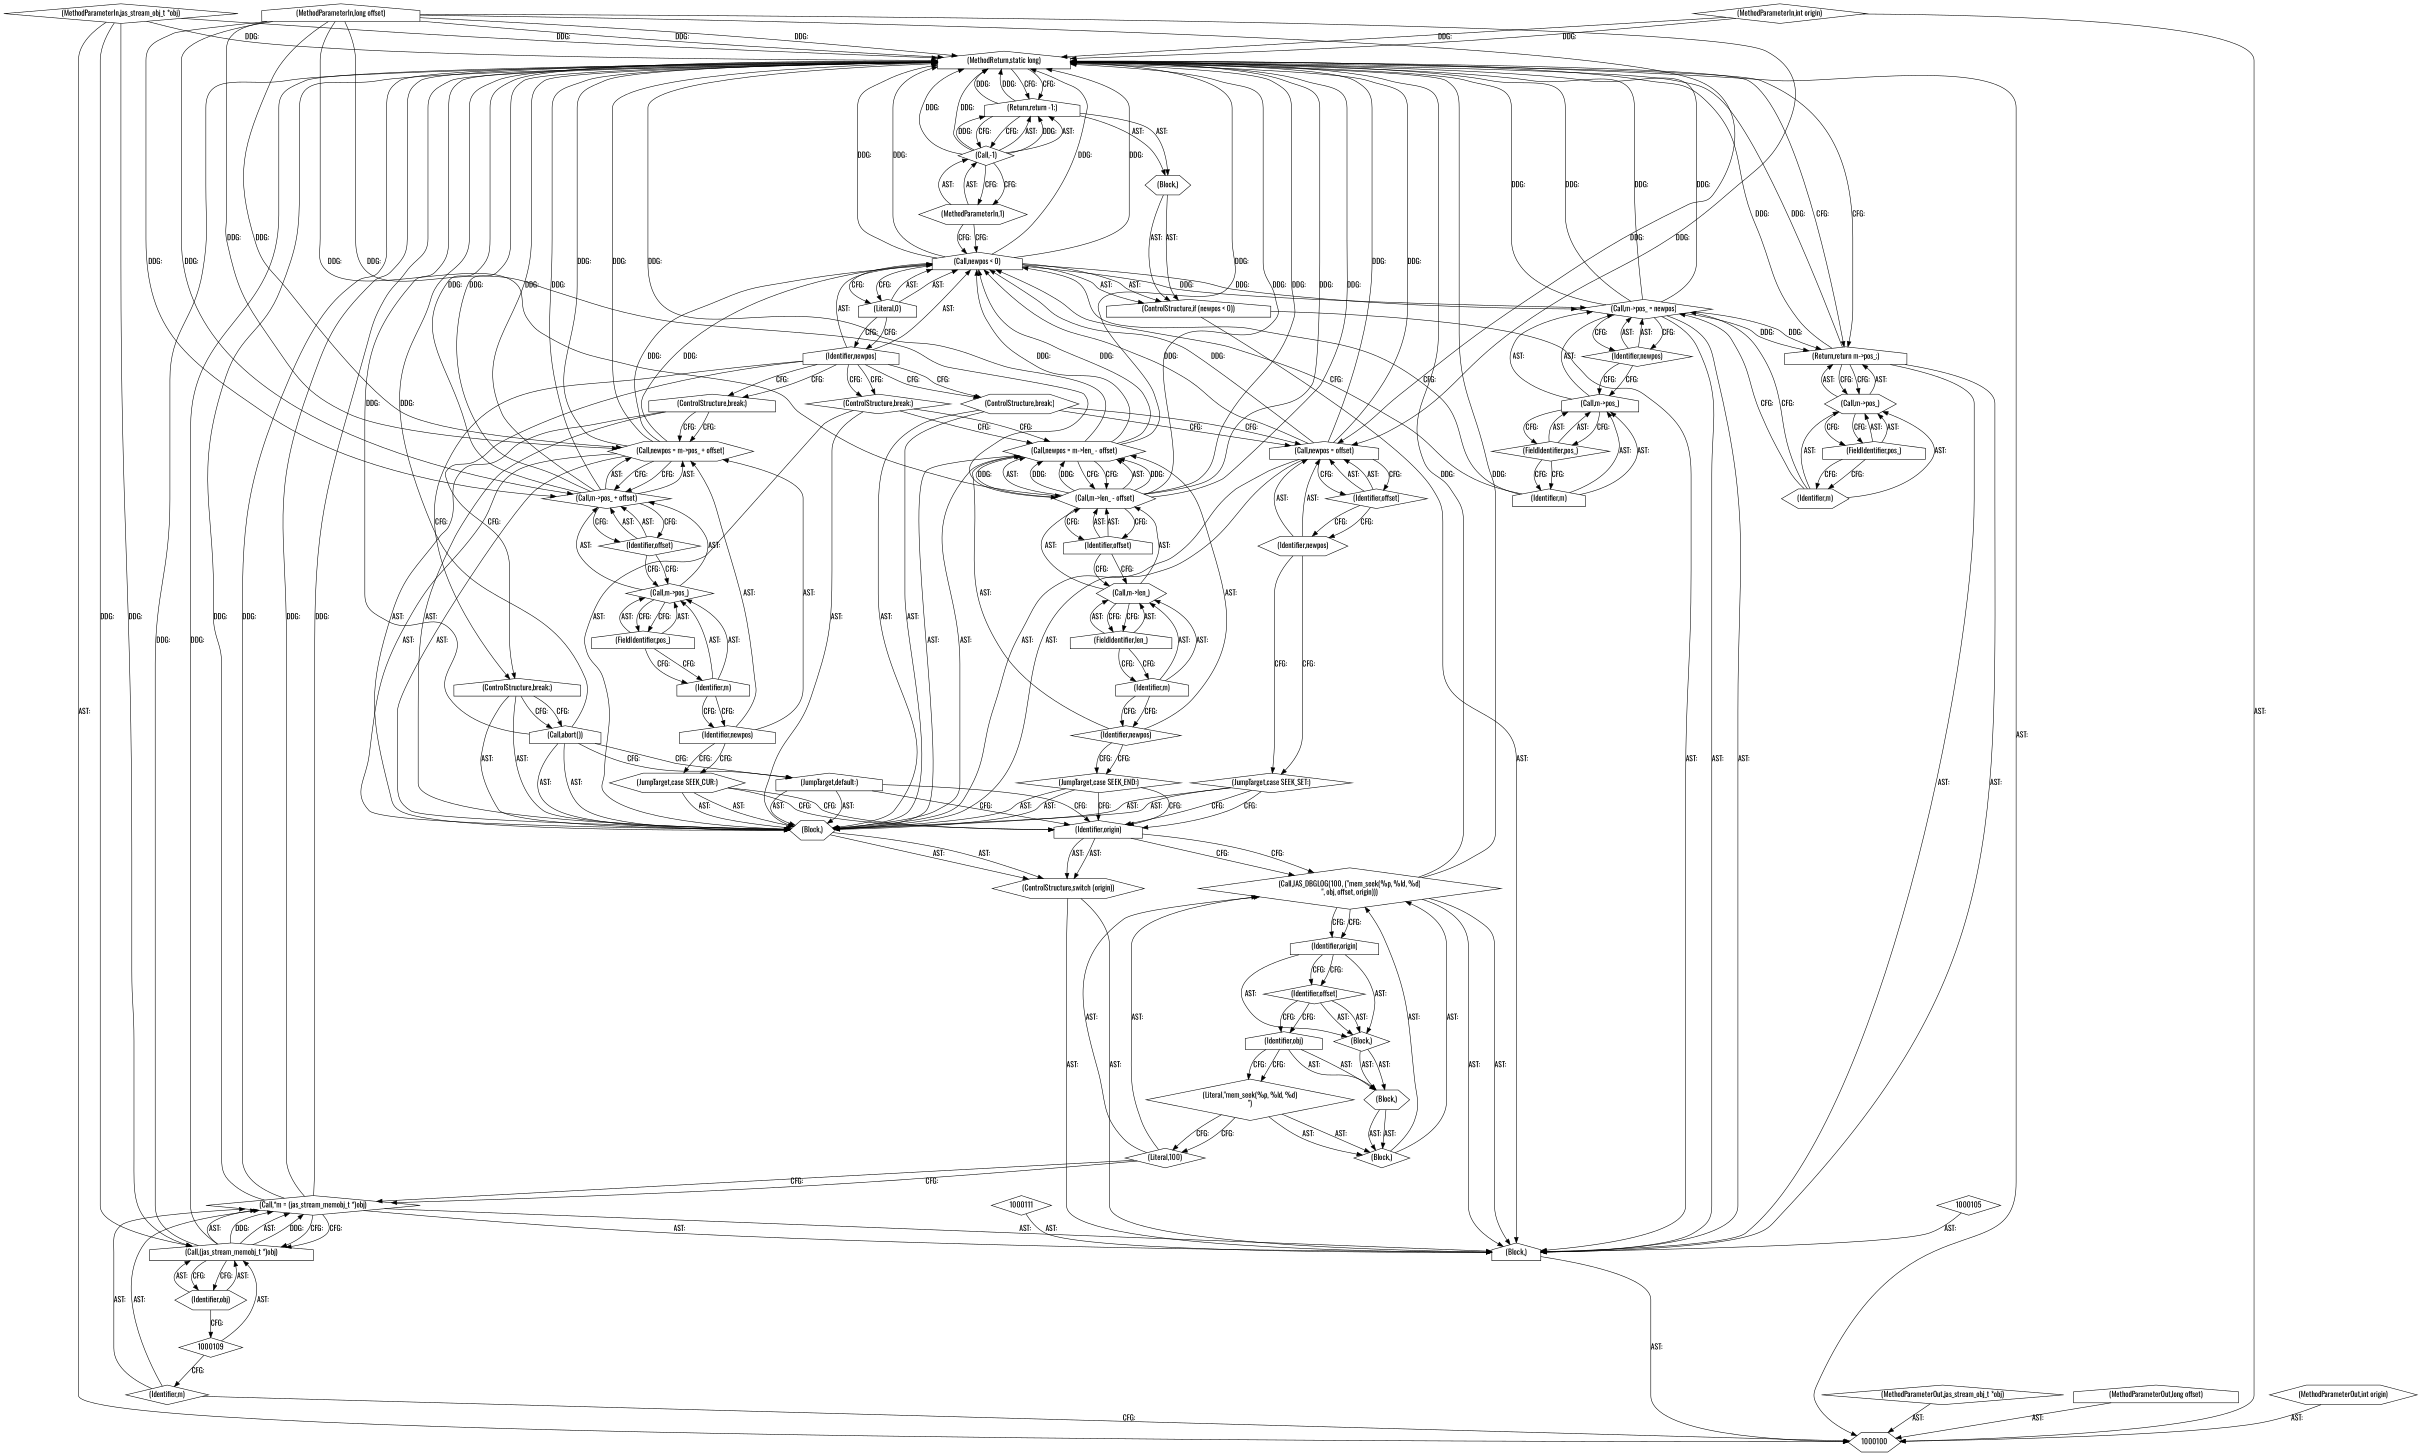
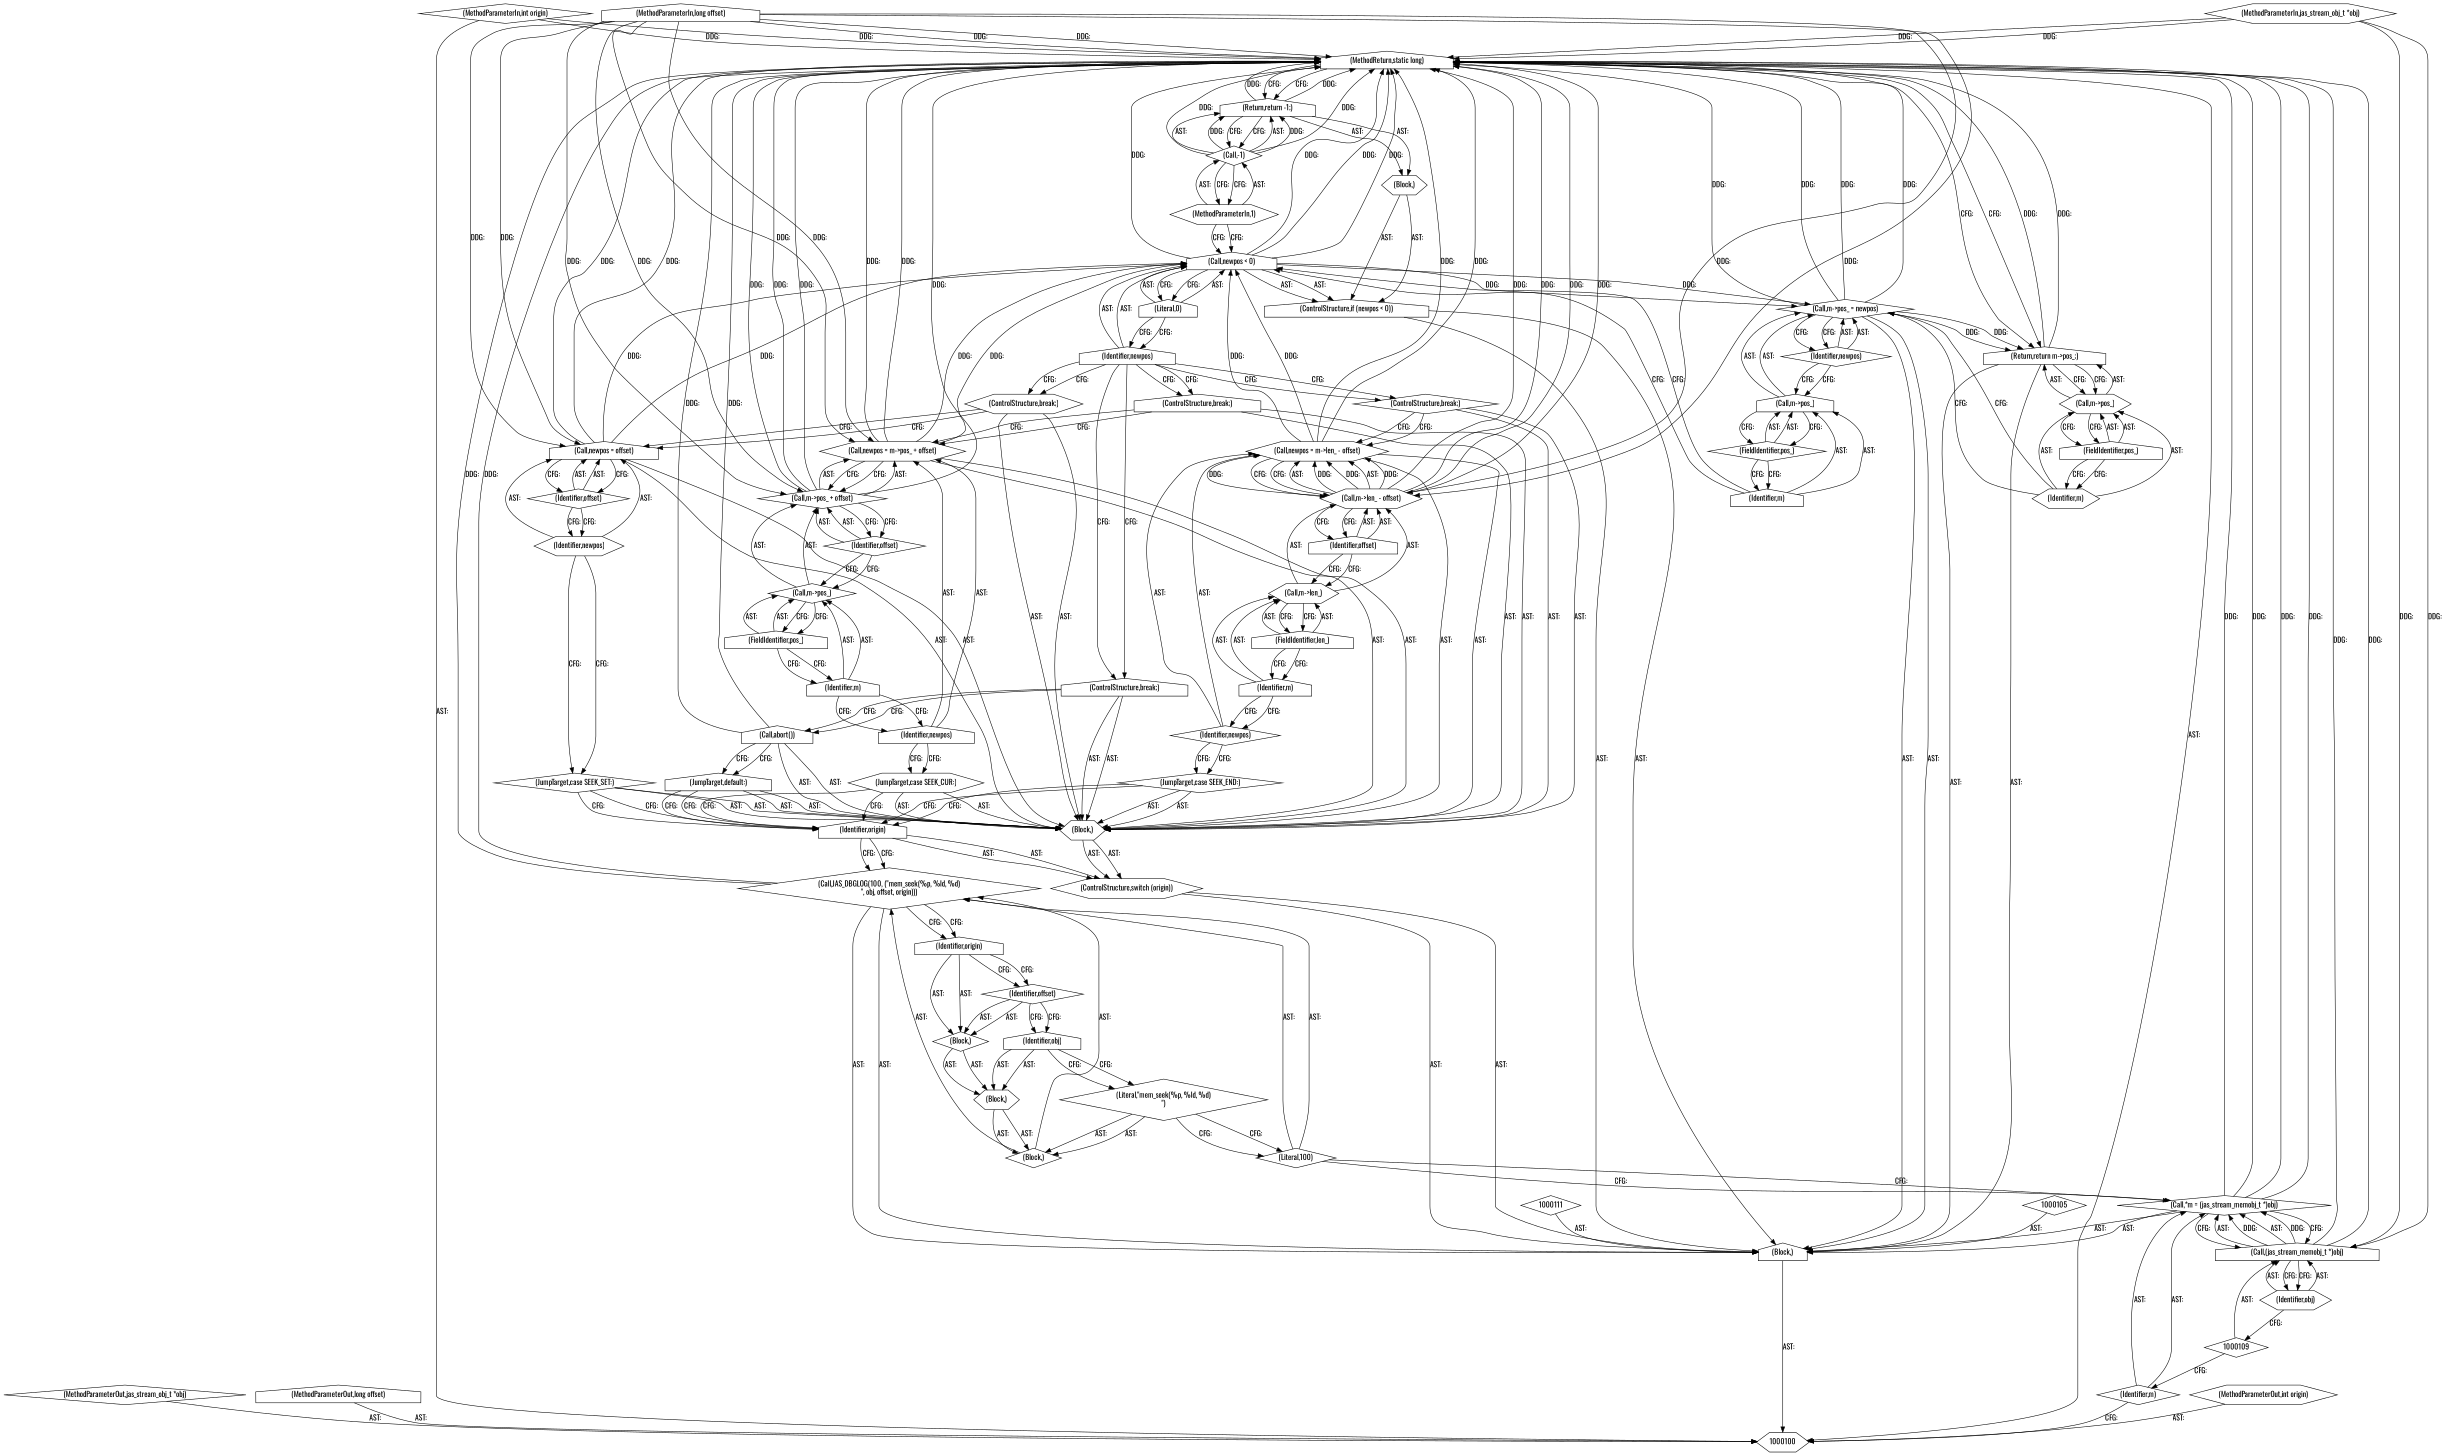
node "(MethodParameterIn,jas_stream_obj_t *obj)": shape diamond -> hexagon
edge "(MethodParameterIn,jas_stream_obj_t *obj)" -> "1000100": removed, label "AST:"
